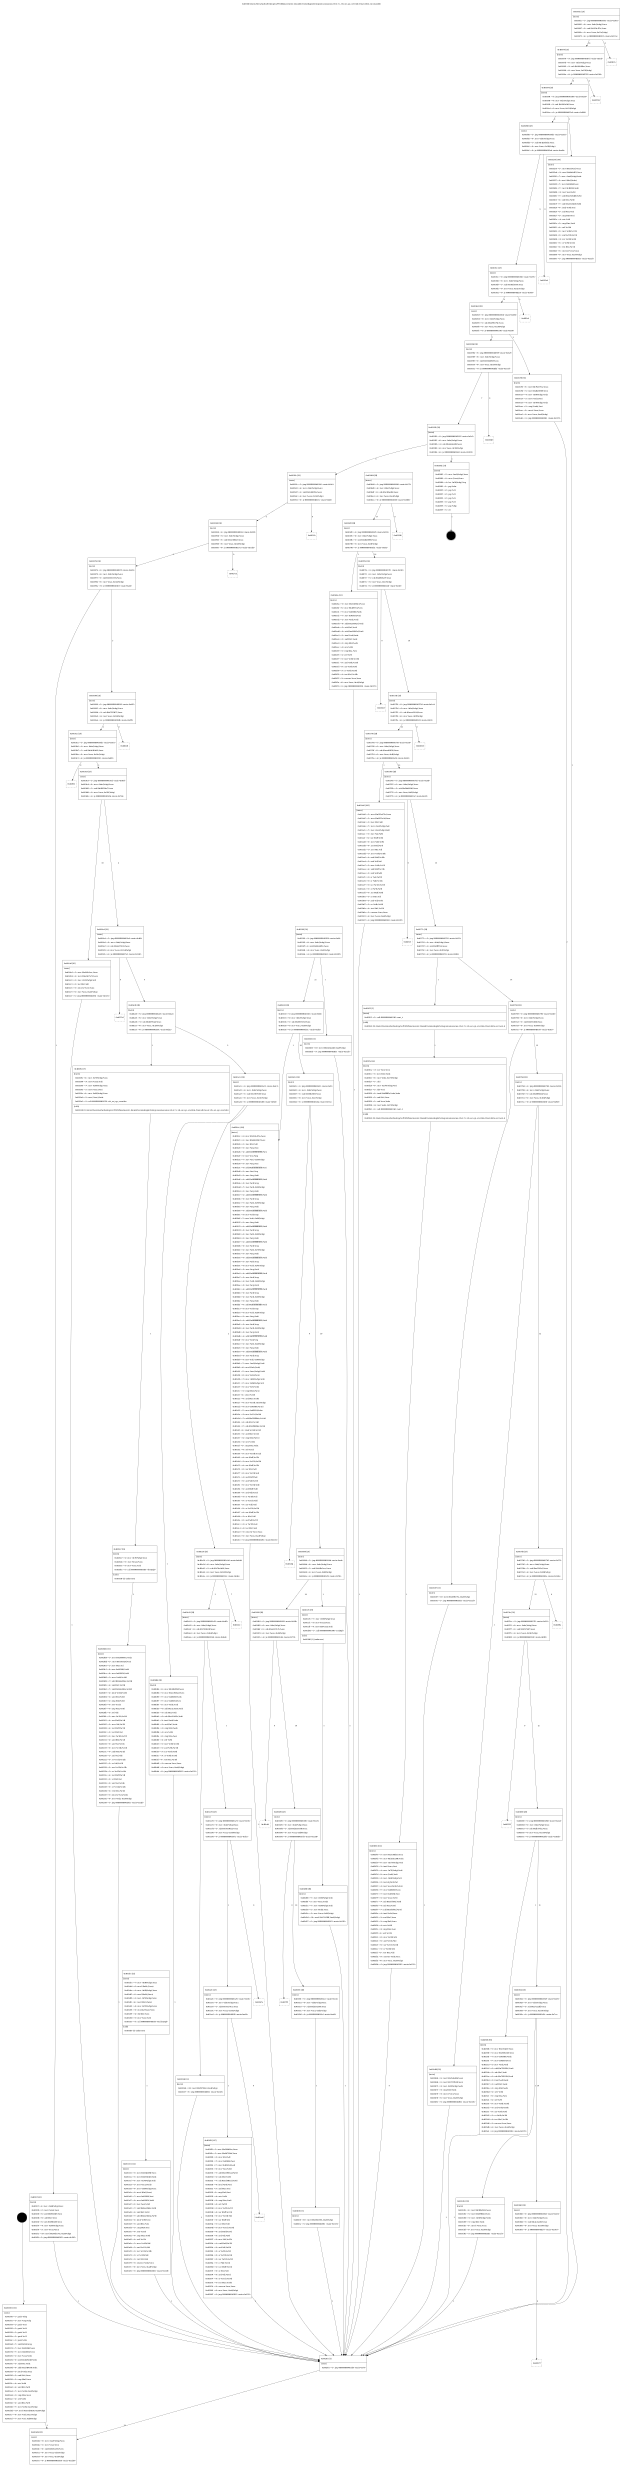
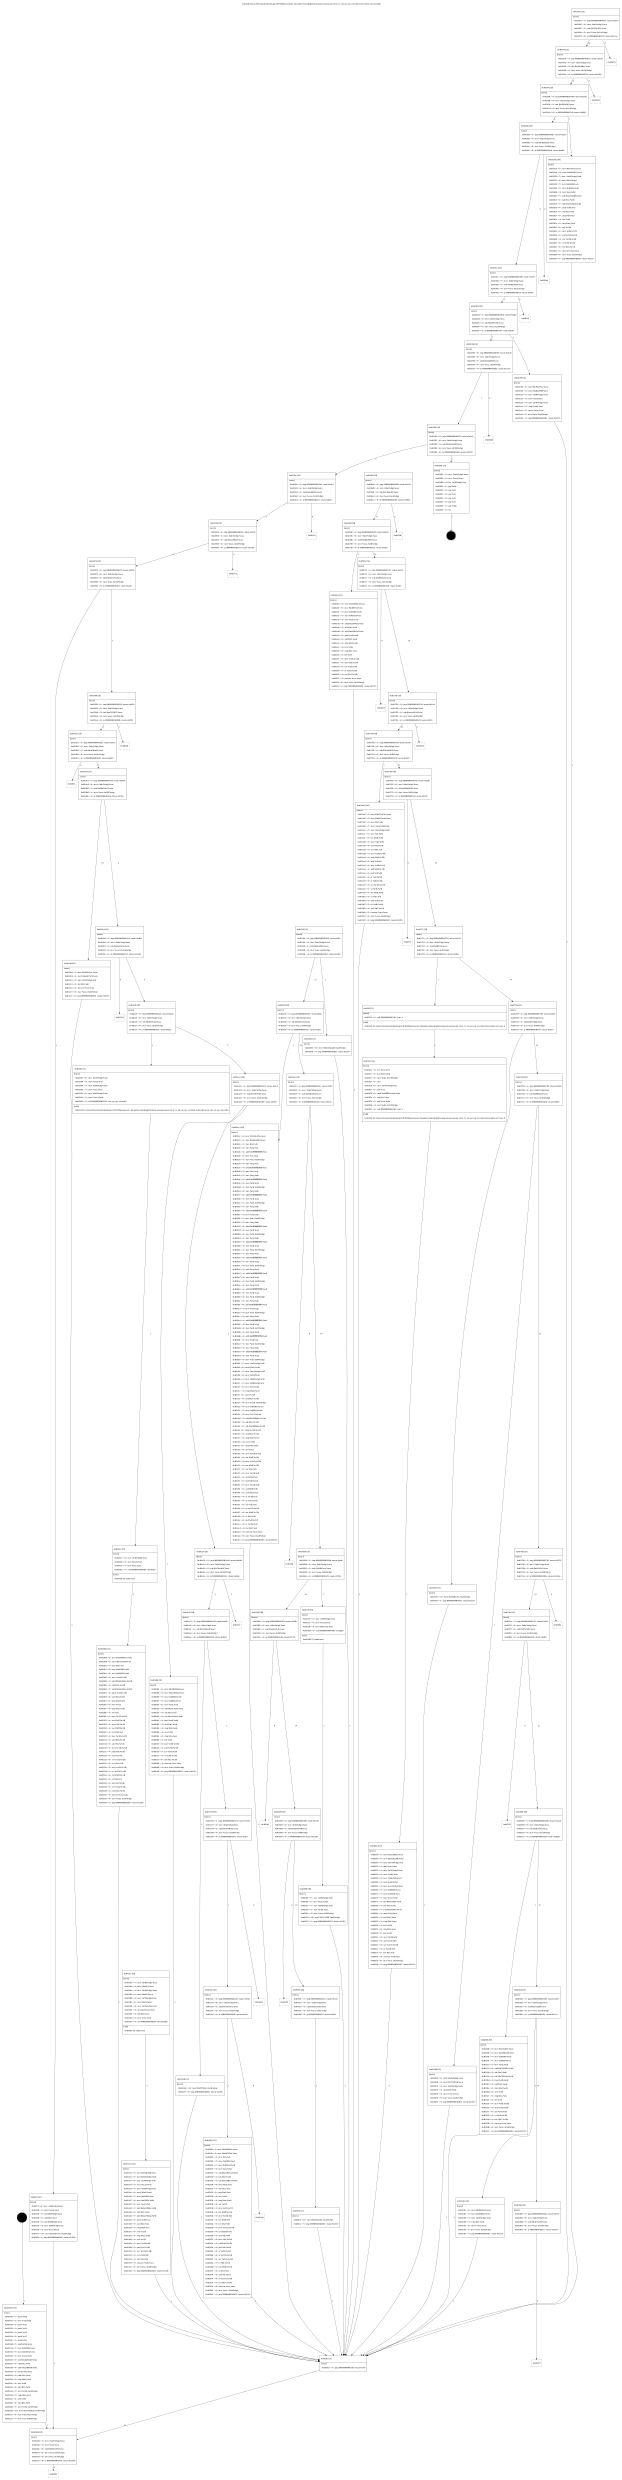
edge "0x401fcf [42]" -> "0x402851 [5]": now "0x401fcf [42]" -> "0x4015d4 [32]"
node "0x402818": added
